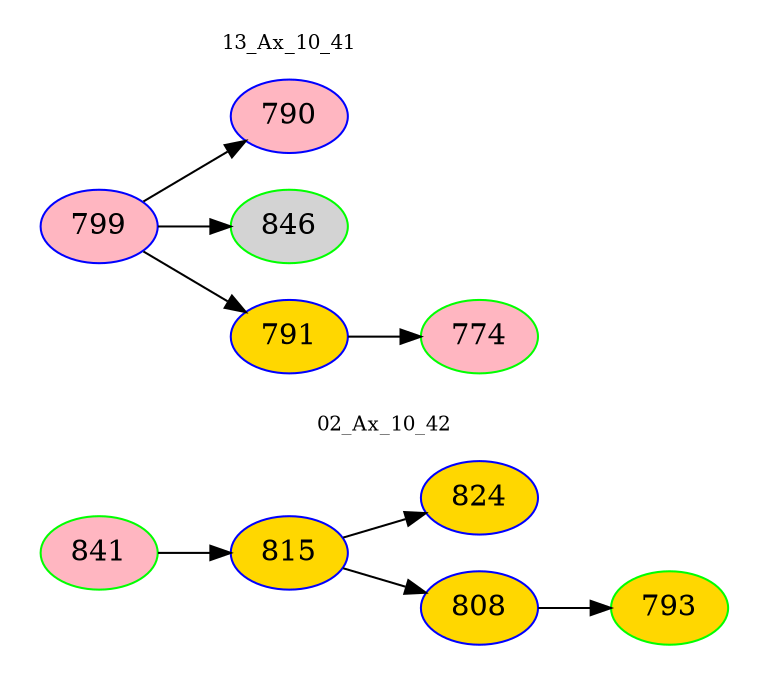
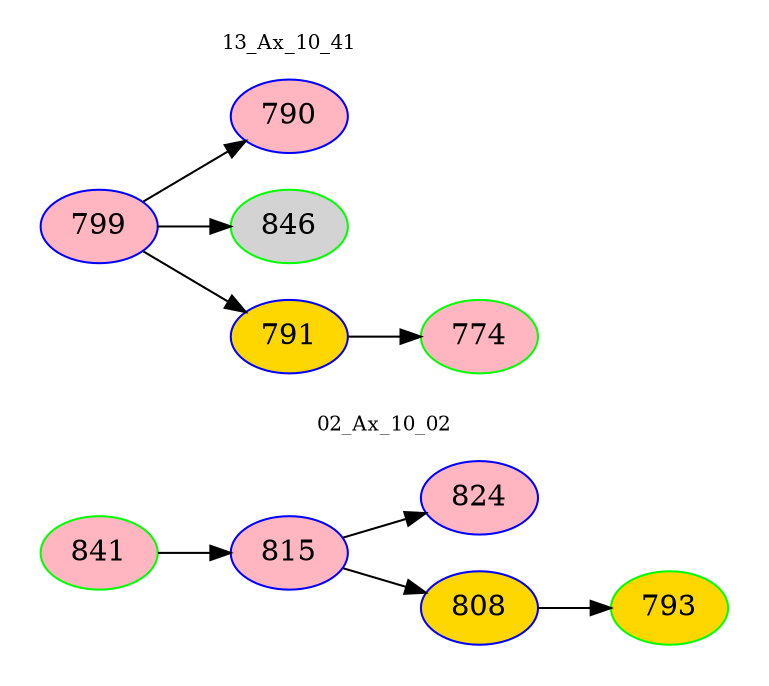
cluster "02_Ax_10_42": label "02_Ax_10_42" -> "02_Ax_10_02"
node "824": fillcolor gold -> lightpink
node "815": fillcolor gold -> lightpink
